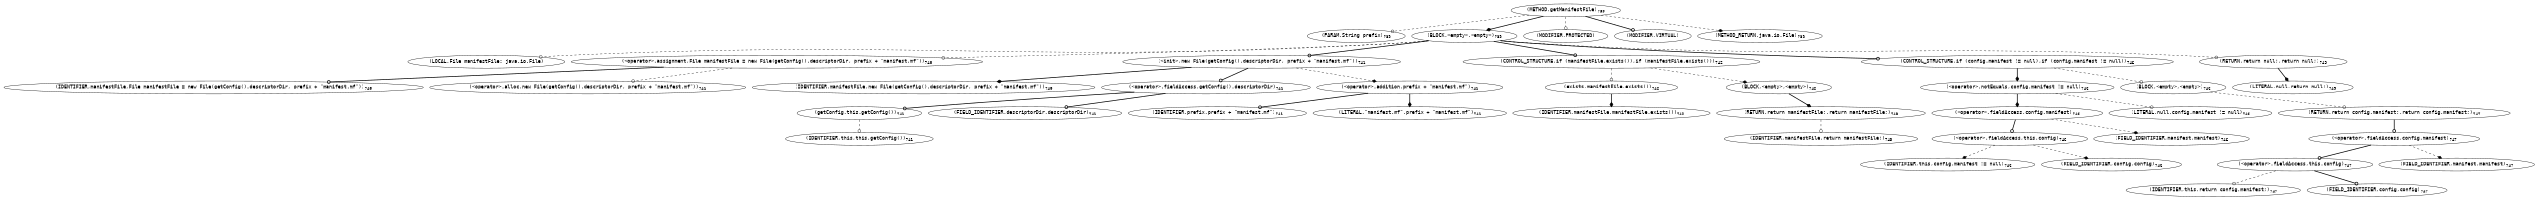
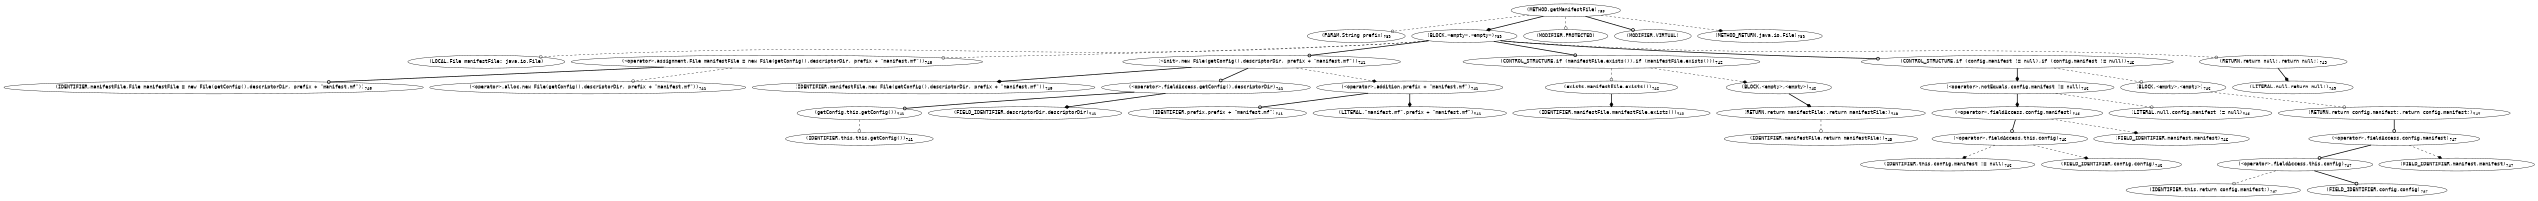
edge "(<operator>.fieldAccess,getConfig().descriptorDir)" -> "(FIELD_IDENTIFIER,descriptorDir,descriptorDir)": arrowhead odot -> diamond
